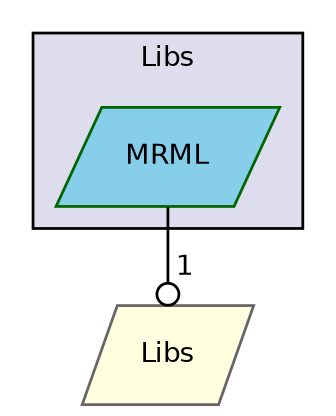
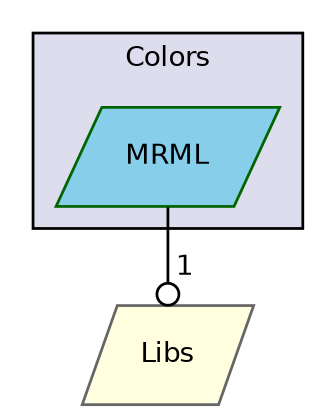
cluster "Libs": label "Libs" -> "Colors"
